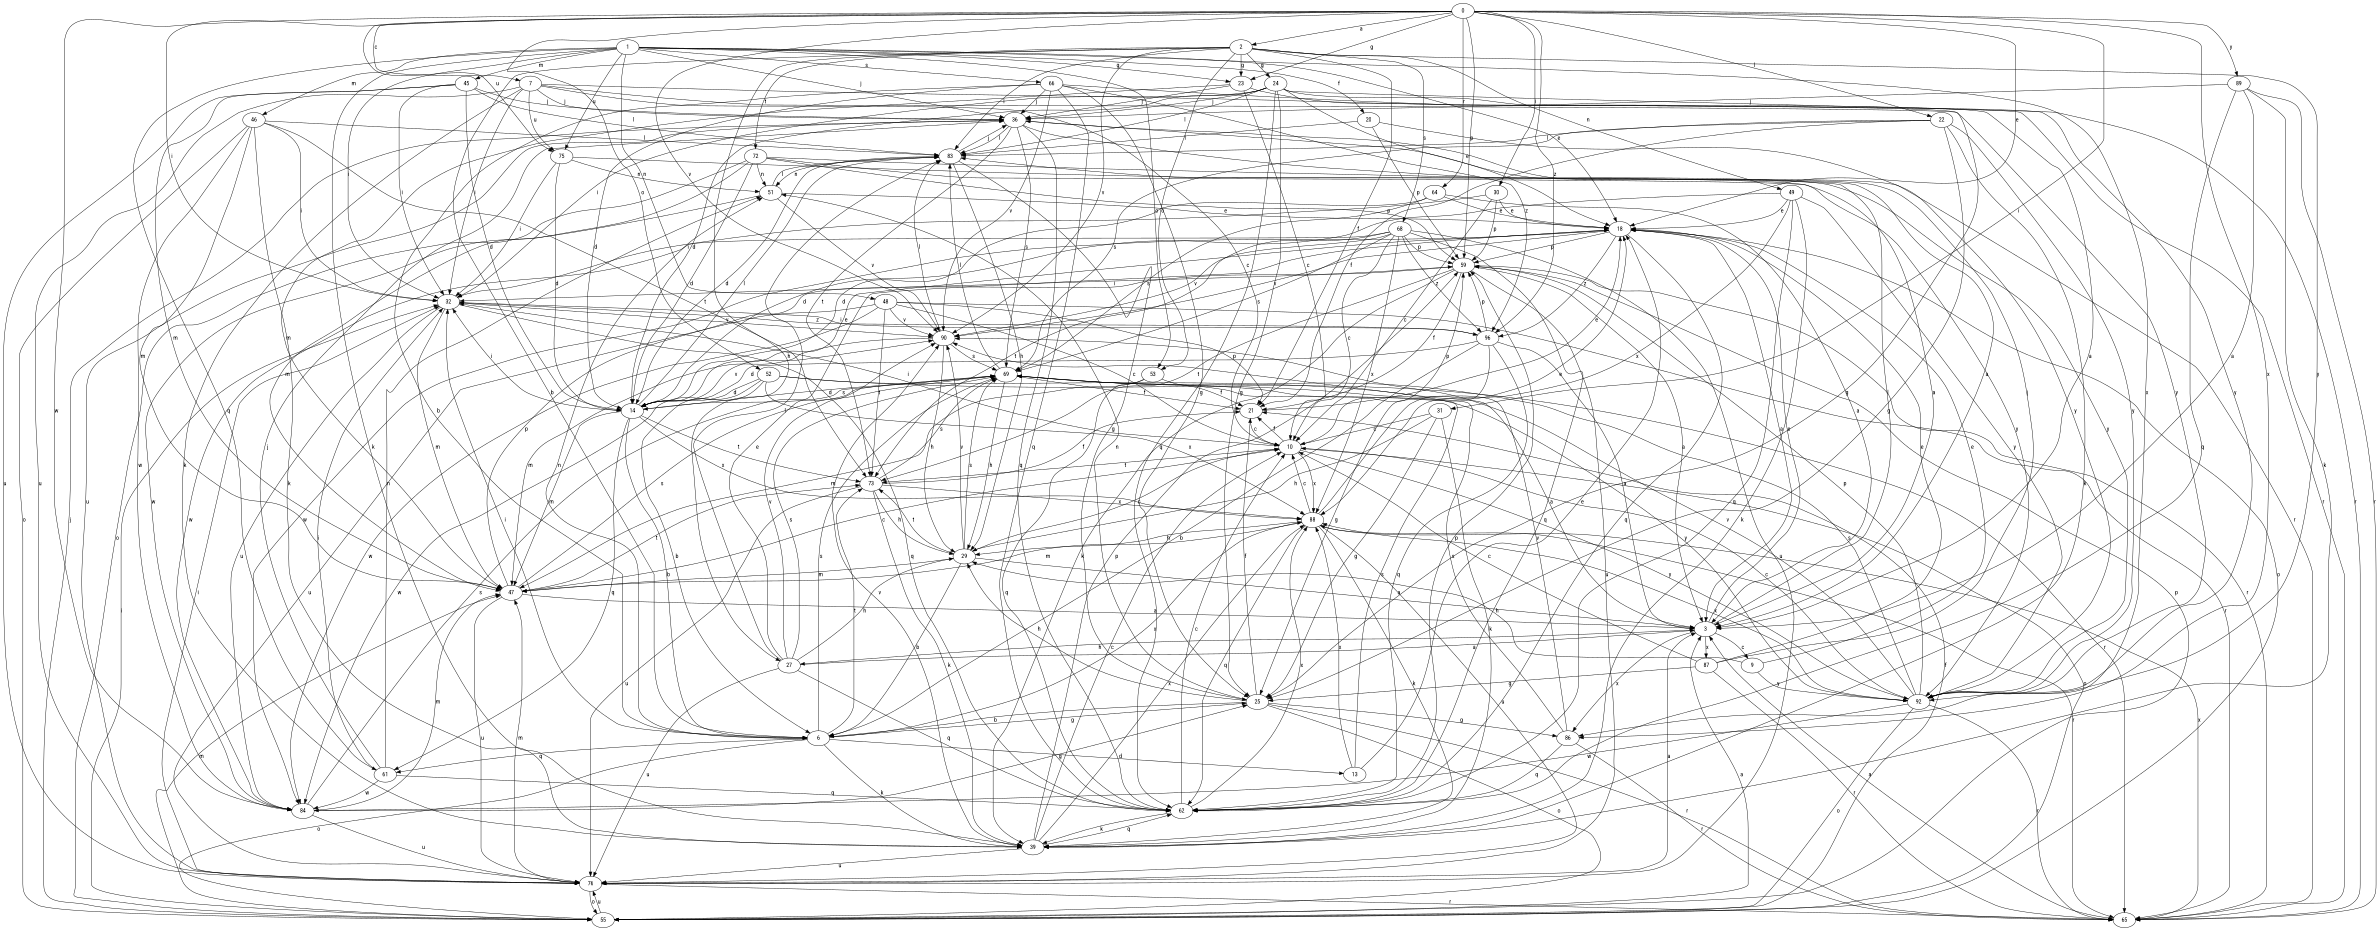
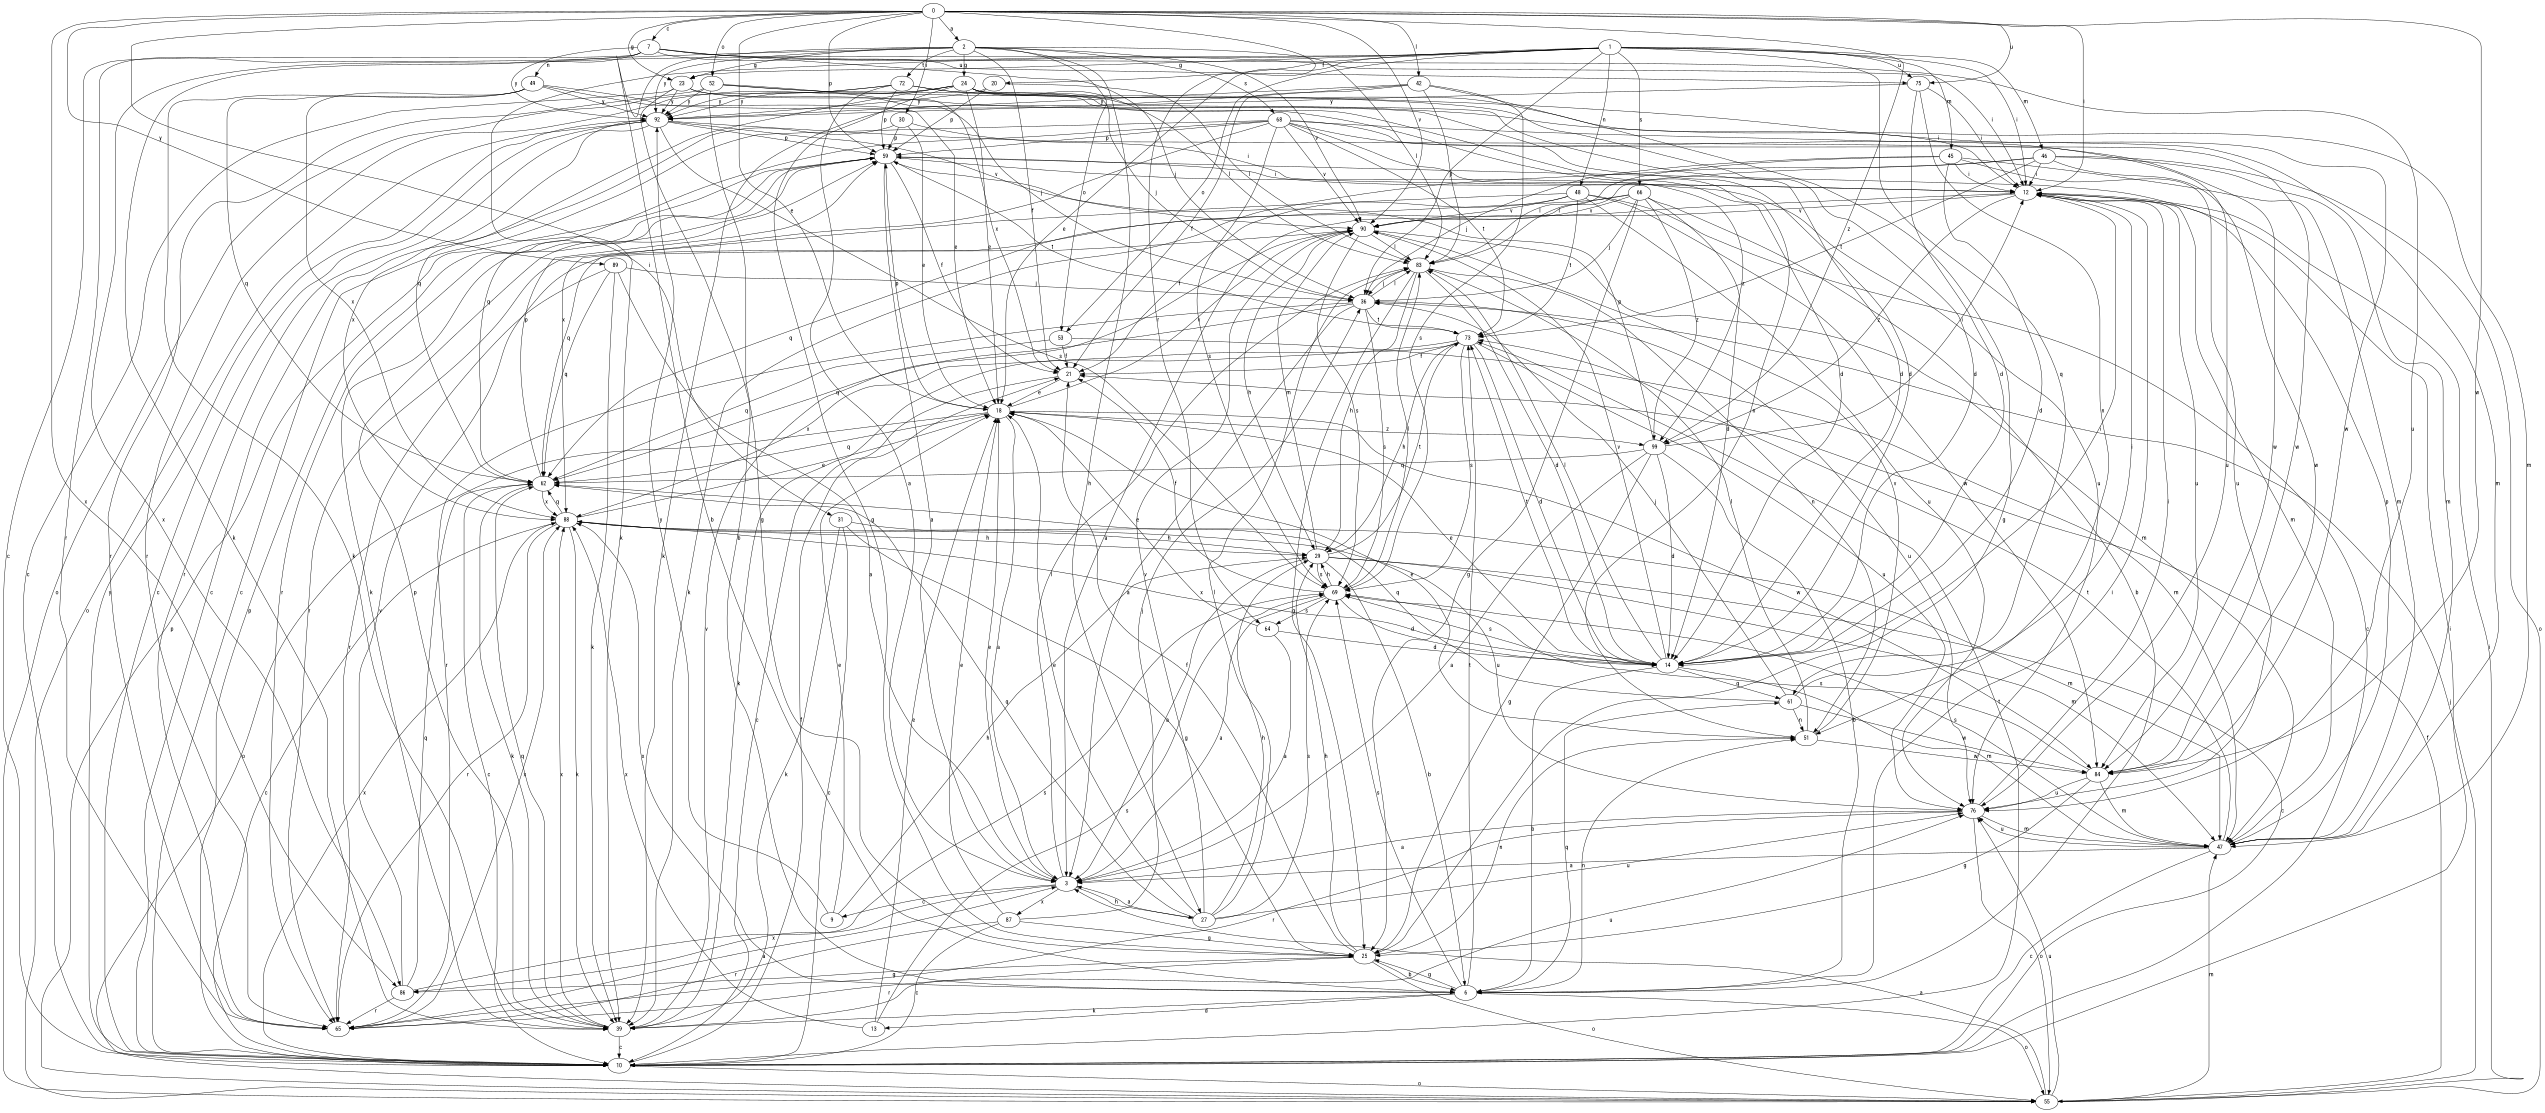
edge "23" -> "92": added, label "y"
node "22": label "22" -> "42"
edge "64" -> "69": reversed
node "32": label "32" -> "12"
edge "72" -> "47": now "68" -> "47"
node "96": label "96" -> "99"
edge "48" -> "21": label "p" -> "f"
edge "52" -> "88": now "52" -> "21"
edge "29" -> "90": label "v" -> "m"
edge "73" -> "14": added, label "d"
